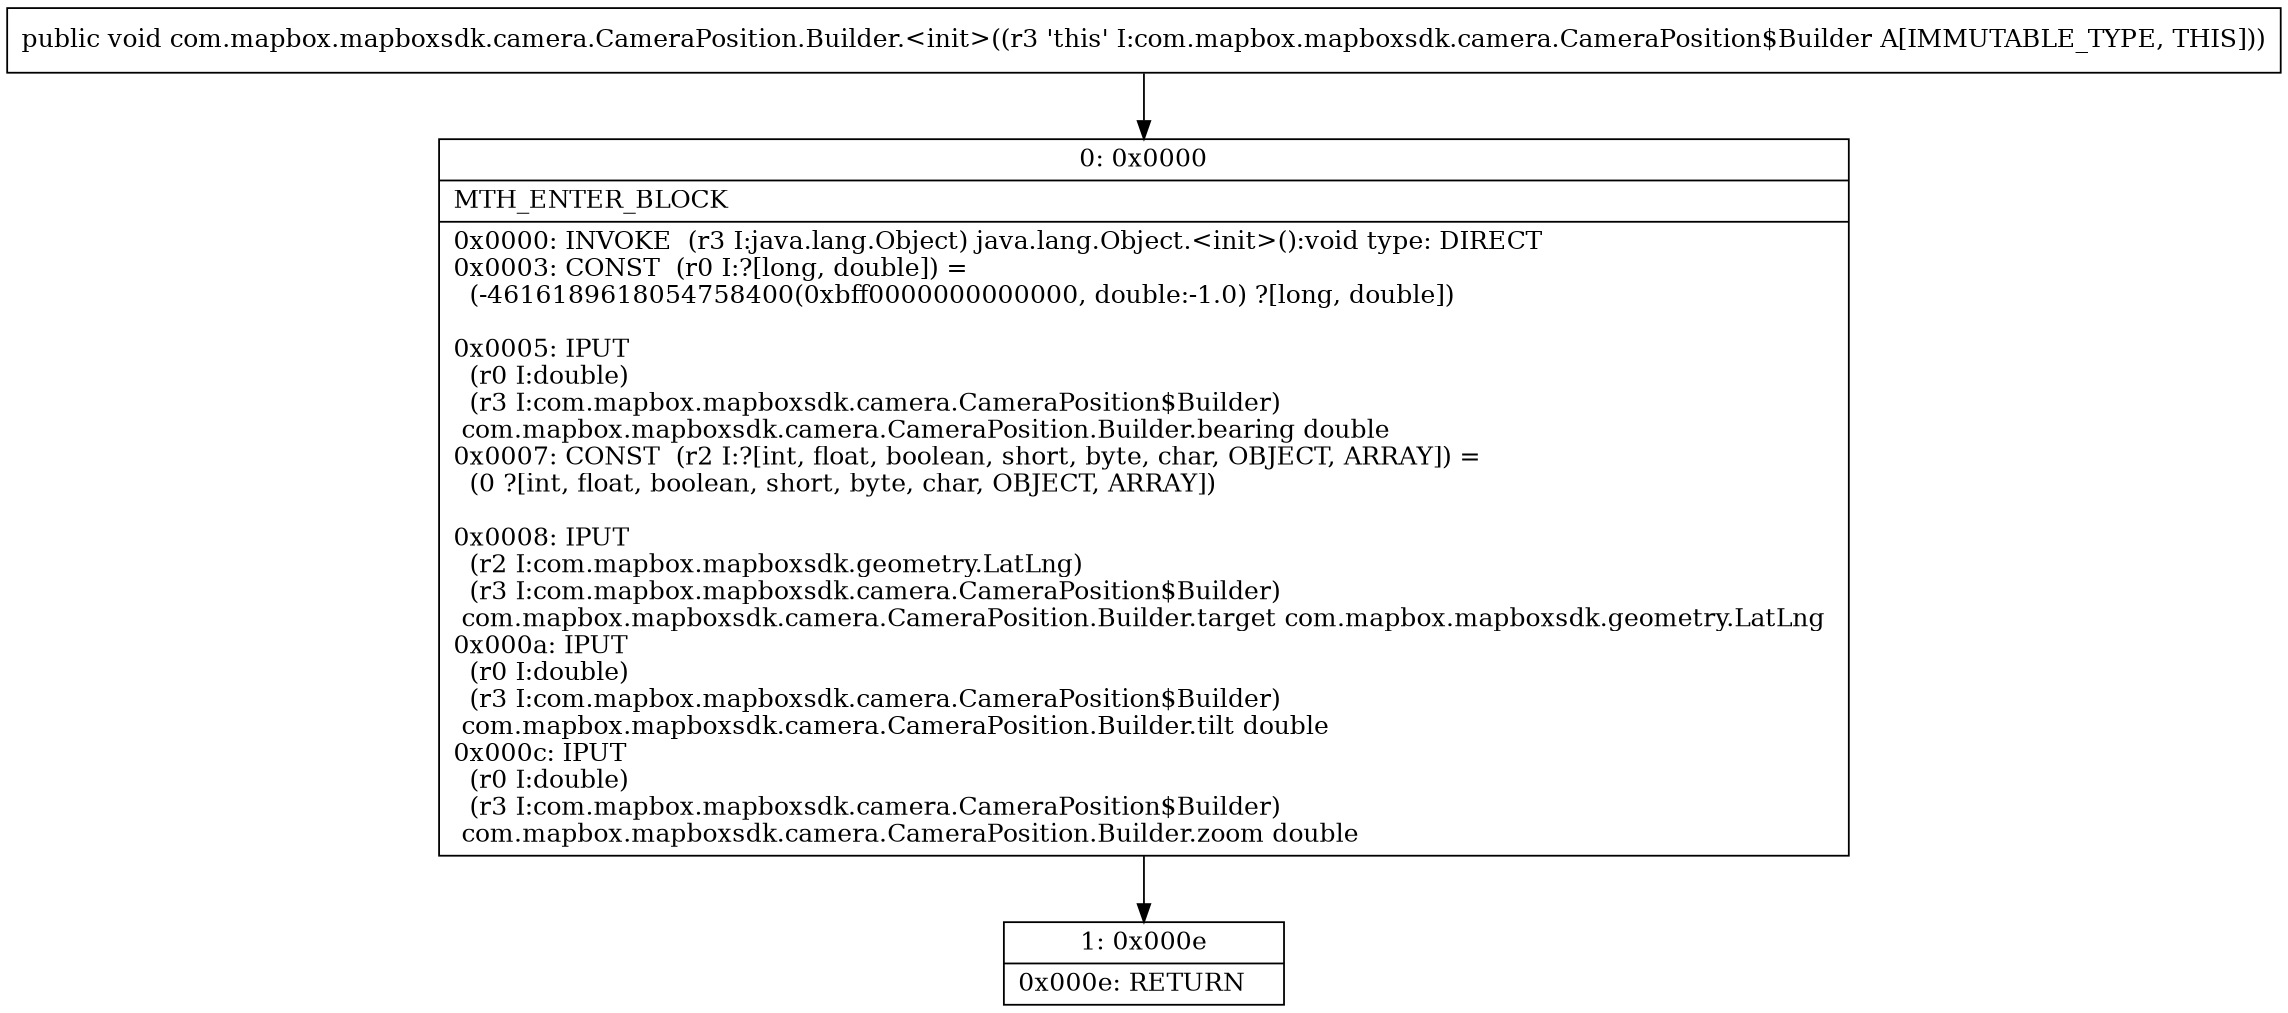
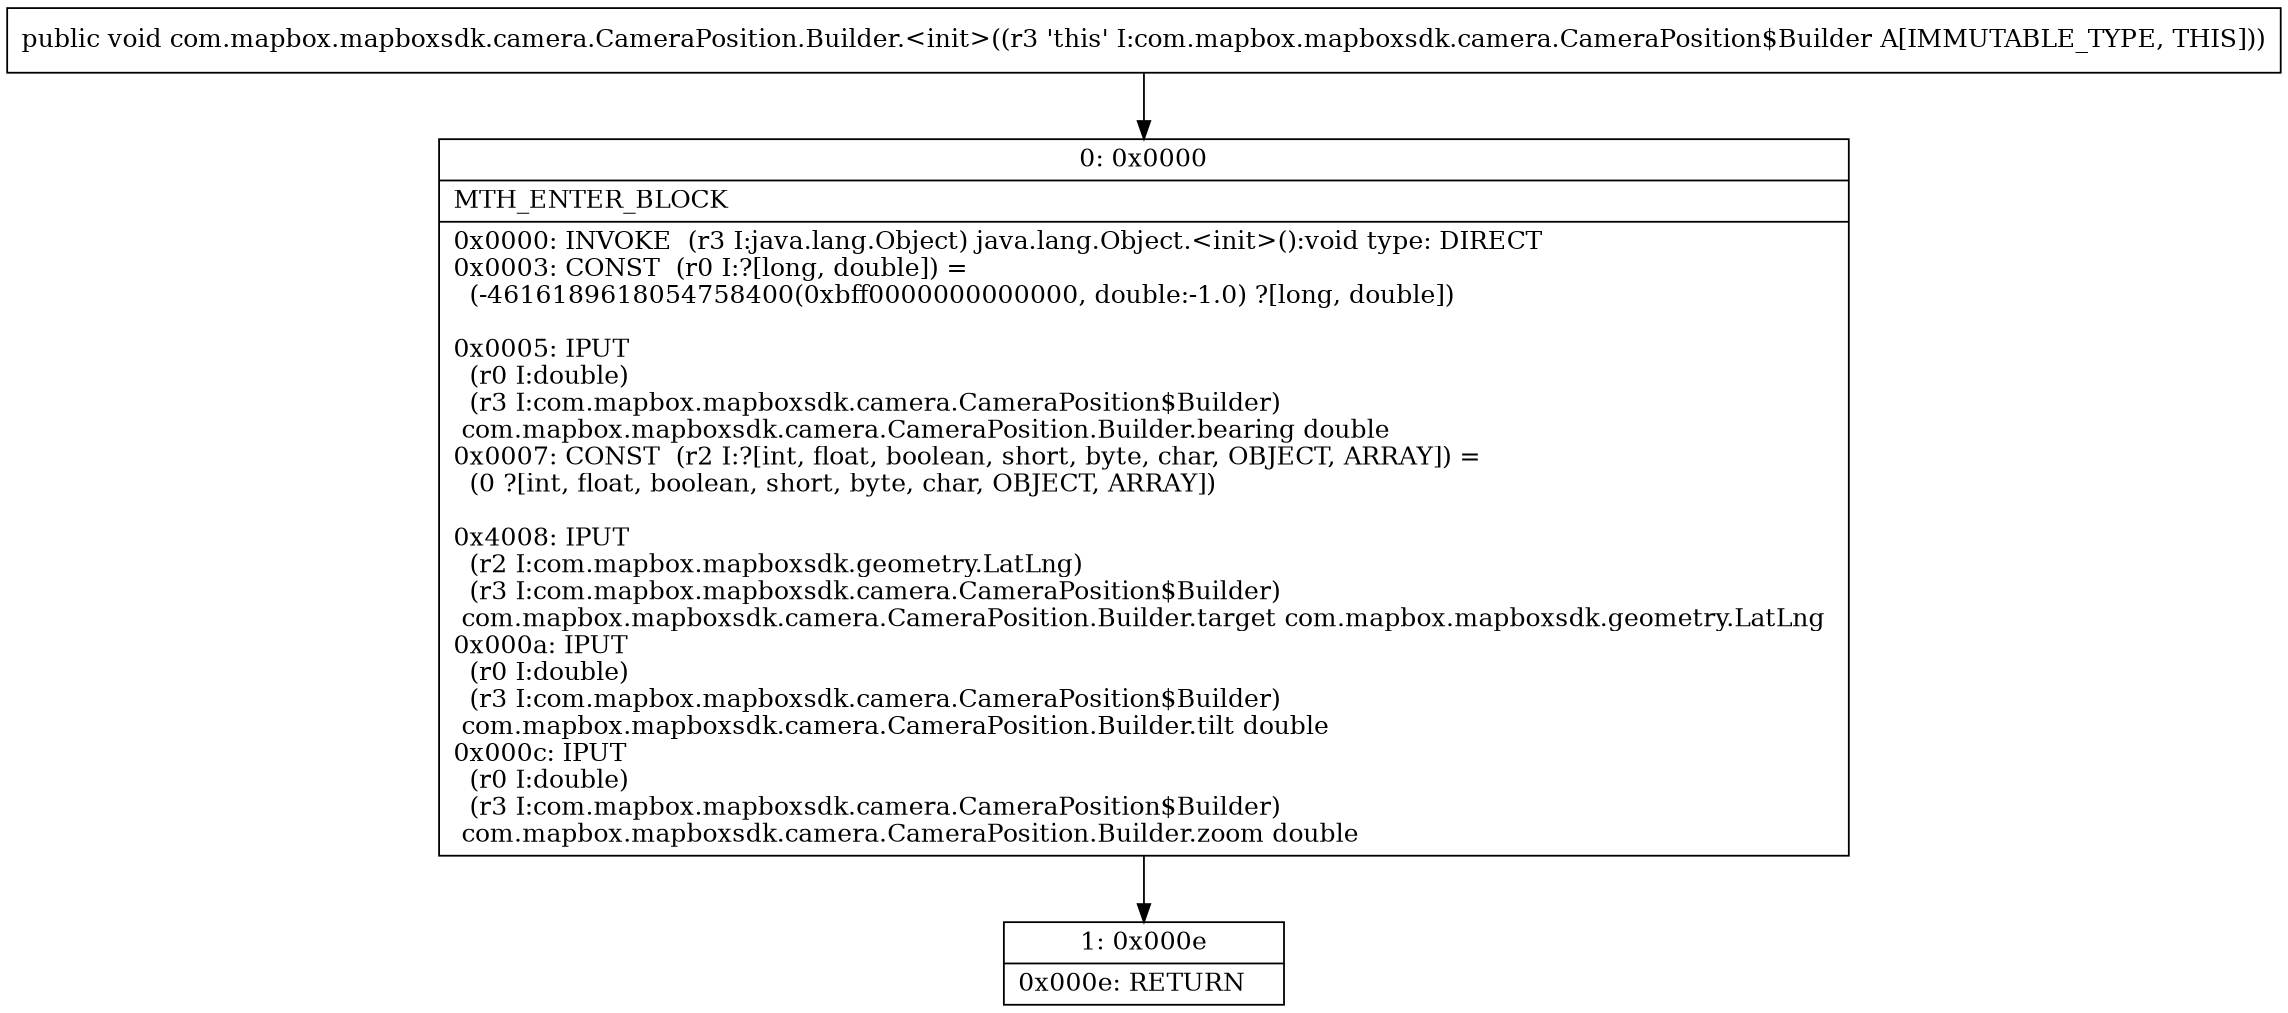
node "0: 0x0000": text "0x0008: IPUT" -> "0x4008: IPUT"
